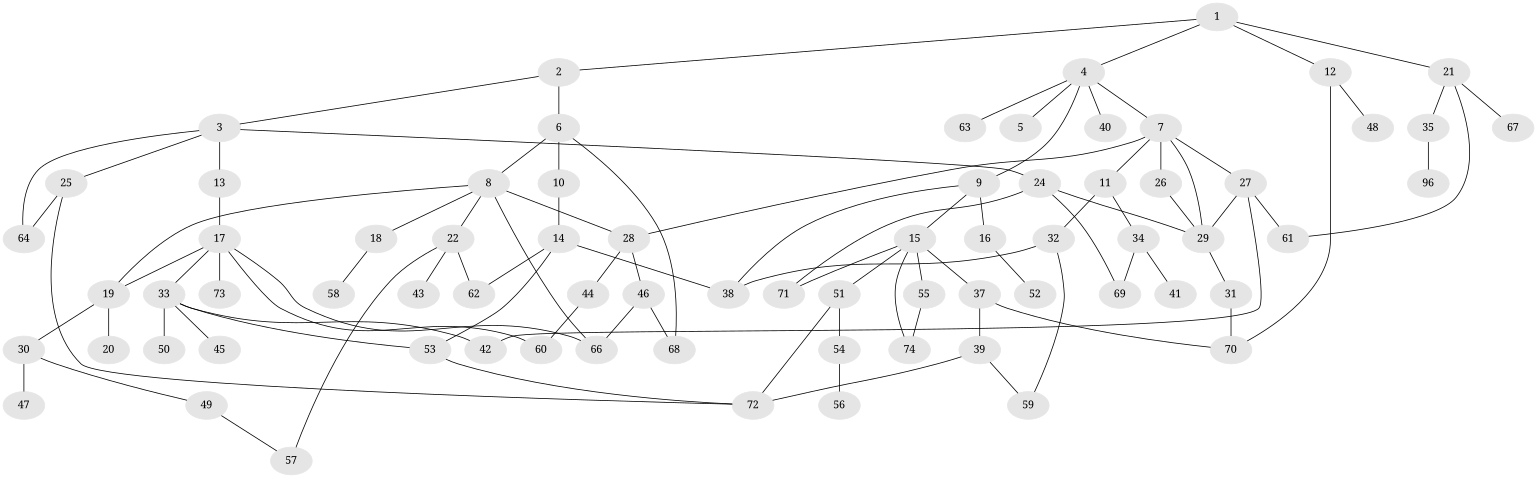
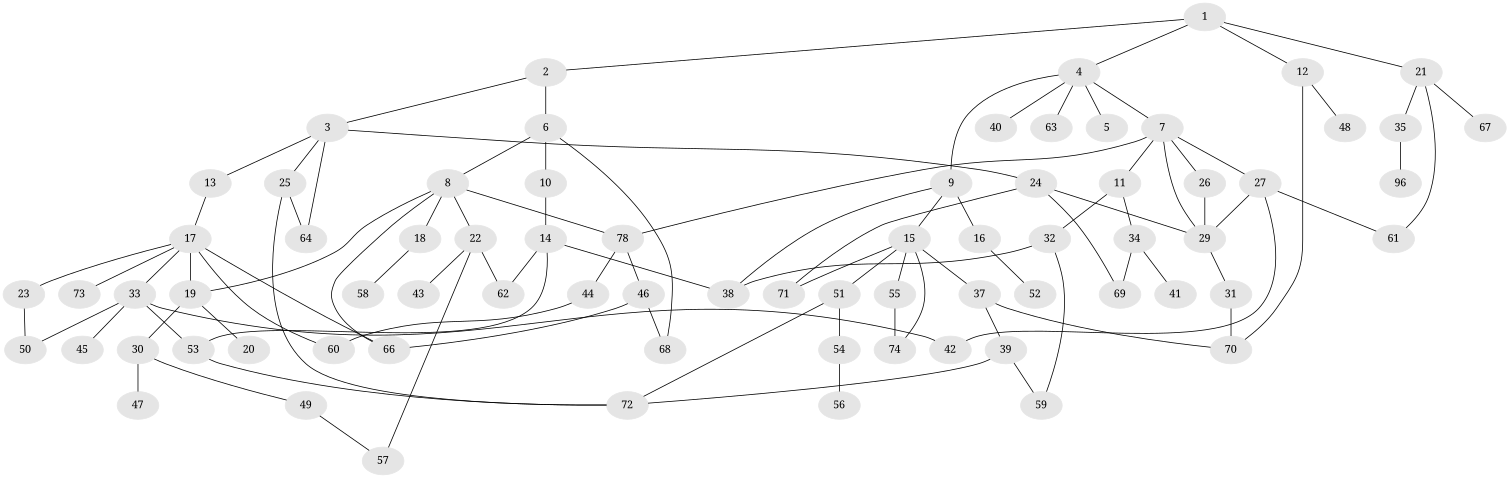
node "28": label "28" -> "78"
node "23": added
